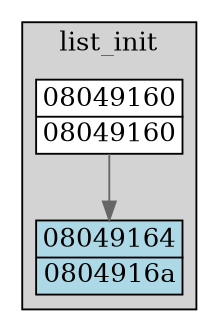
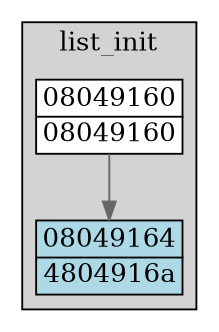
node "08049164": text "0804916a" -> "4804916a"
